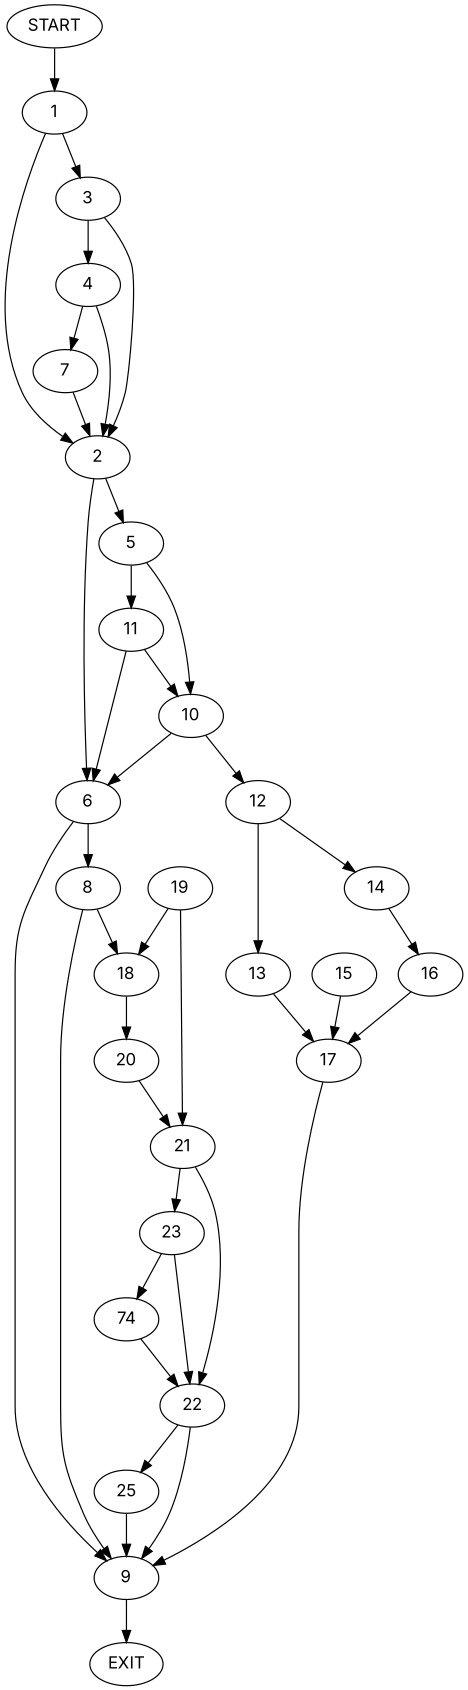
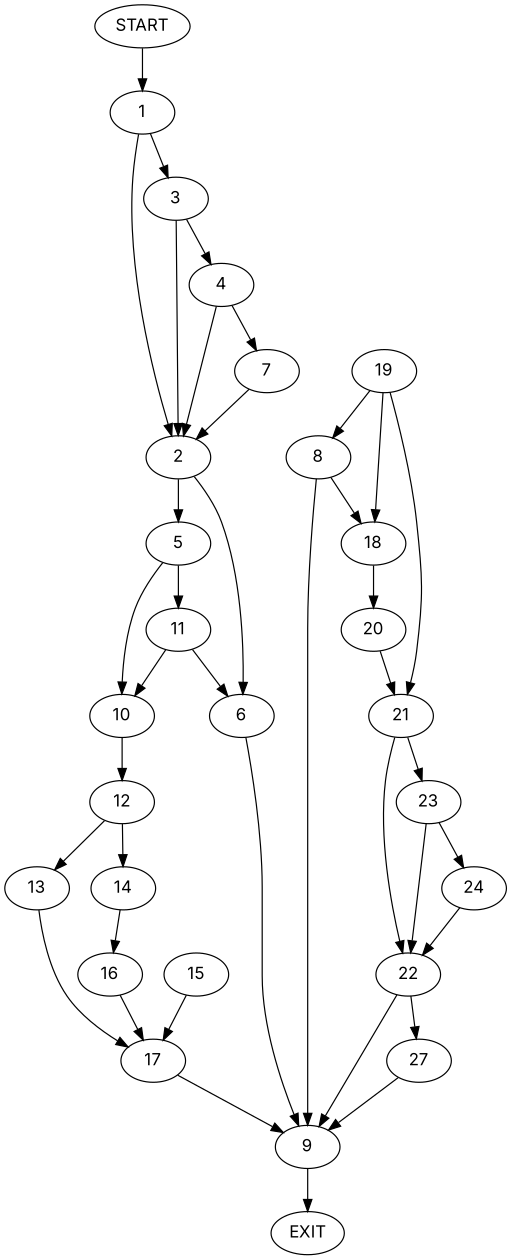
edge "10" -> "6": removed
edge "6" -> "8": now "19" -> "8"
node "74": label "74" -> "24"
node "25": label "25" -> "27"
